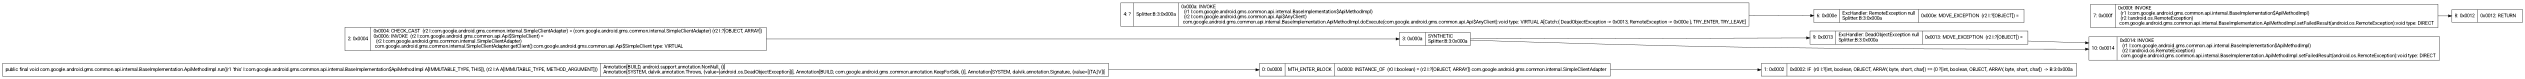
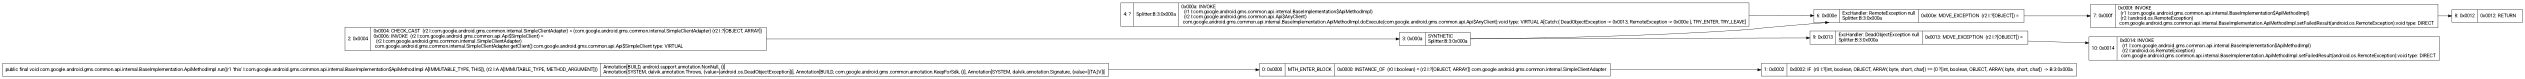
edge "6: 0x000e" -> "7: 0x000f": added
edge "3: 0x000a" -> "10: 0x0014": now "3: 0x000a" -> "6: 0x000e"
